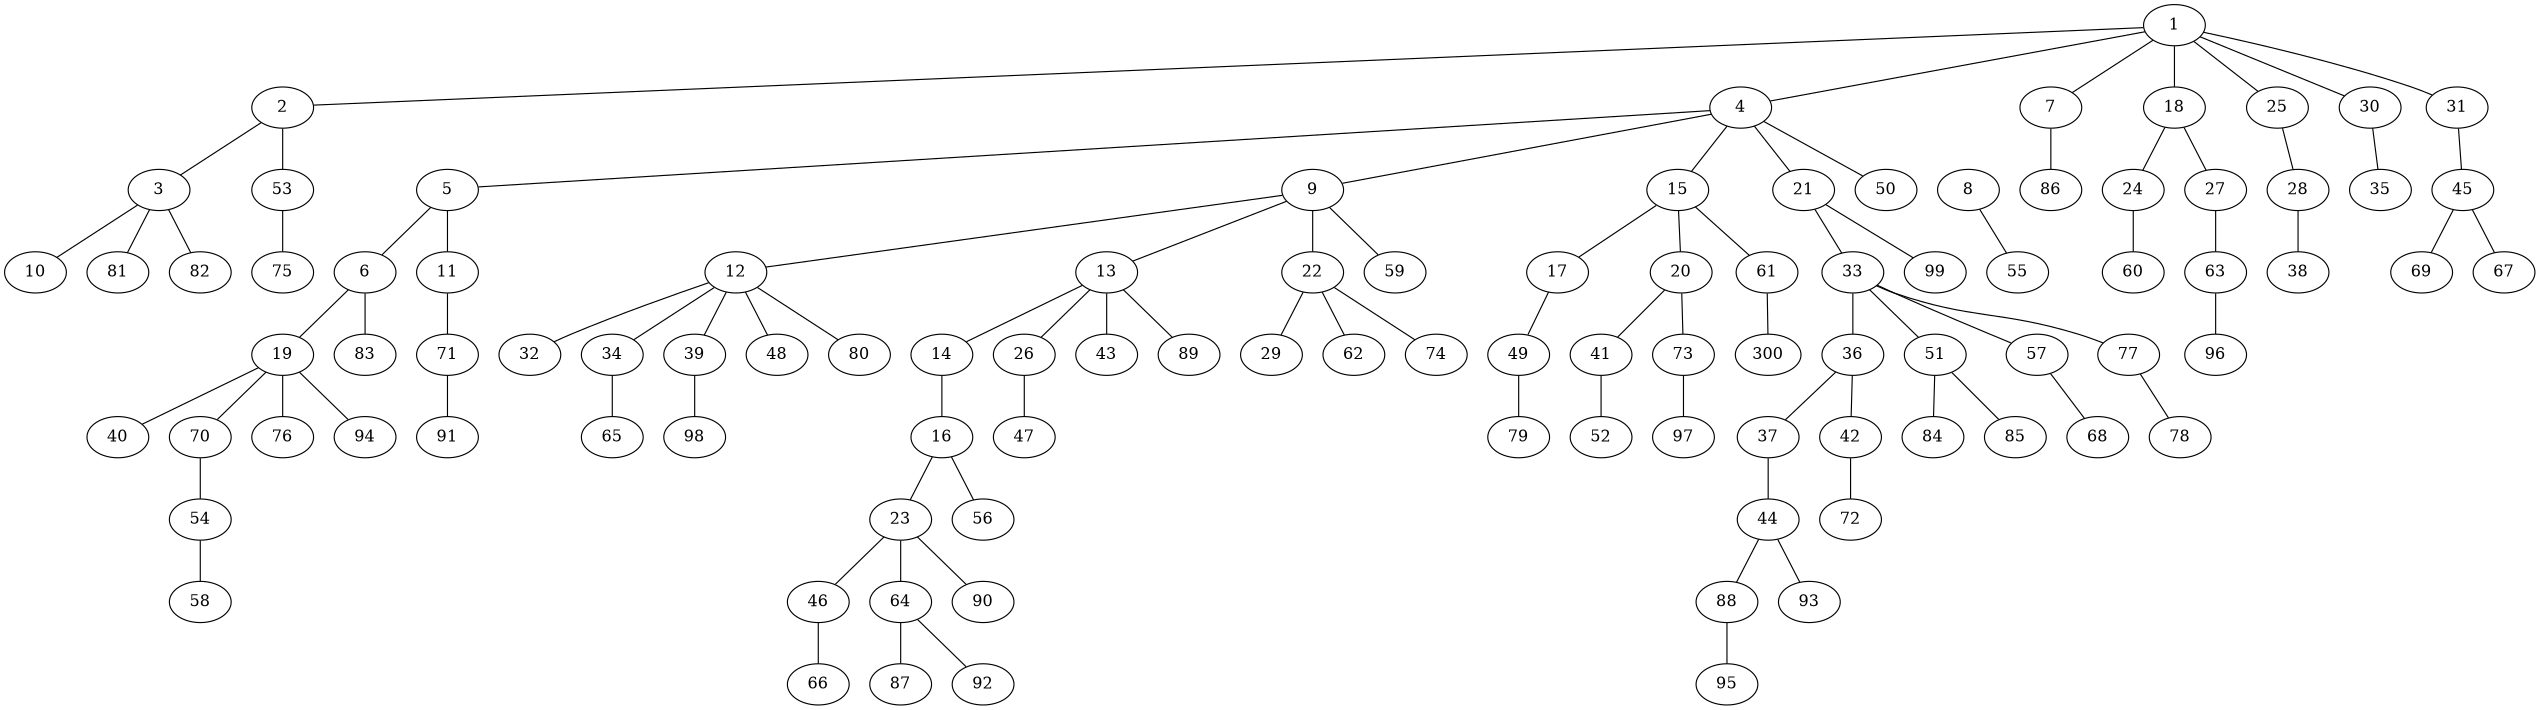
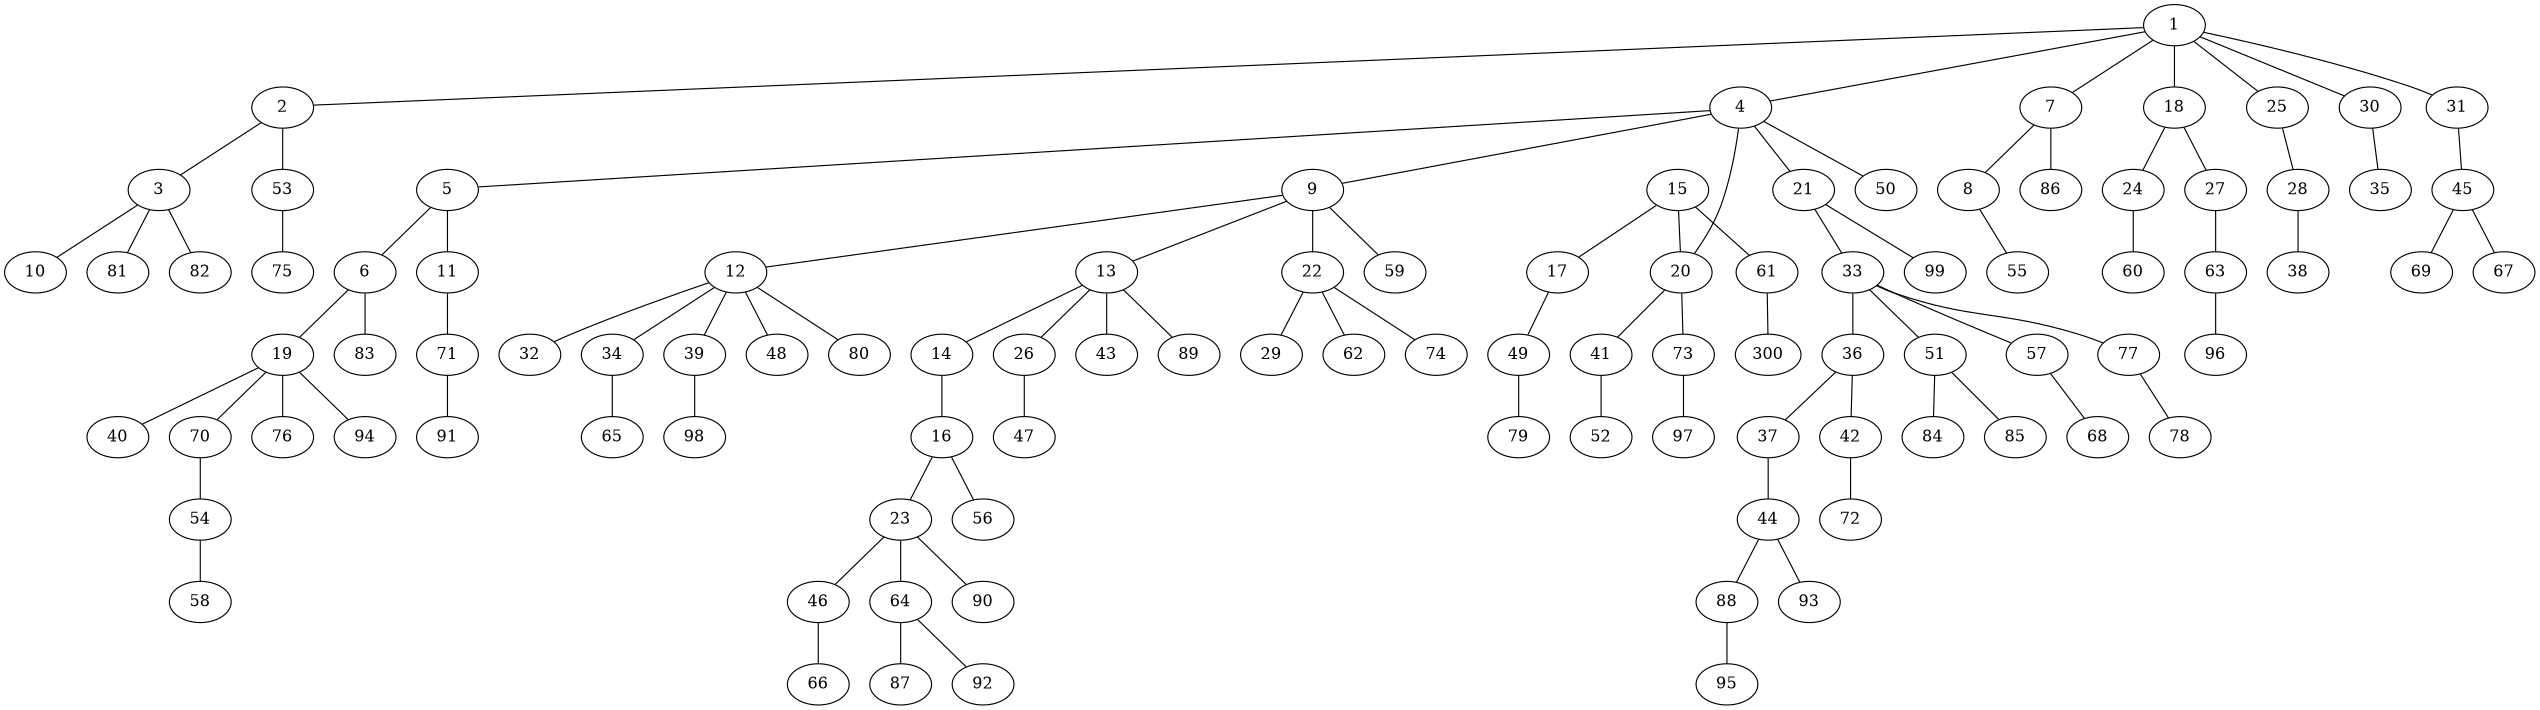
edge "4" -- "15": now "4" -- "20"
edge "7" -- "8": added
